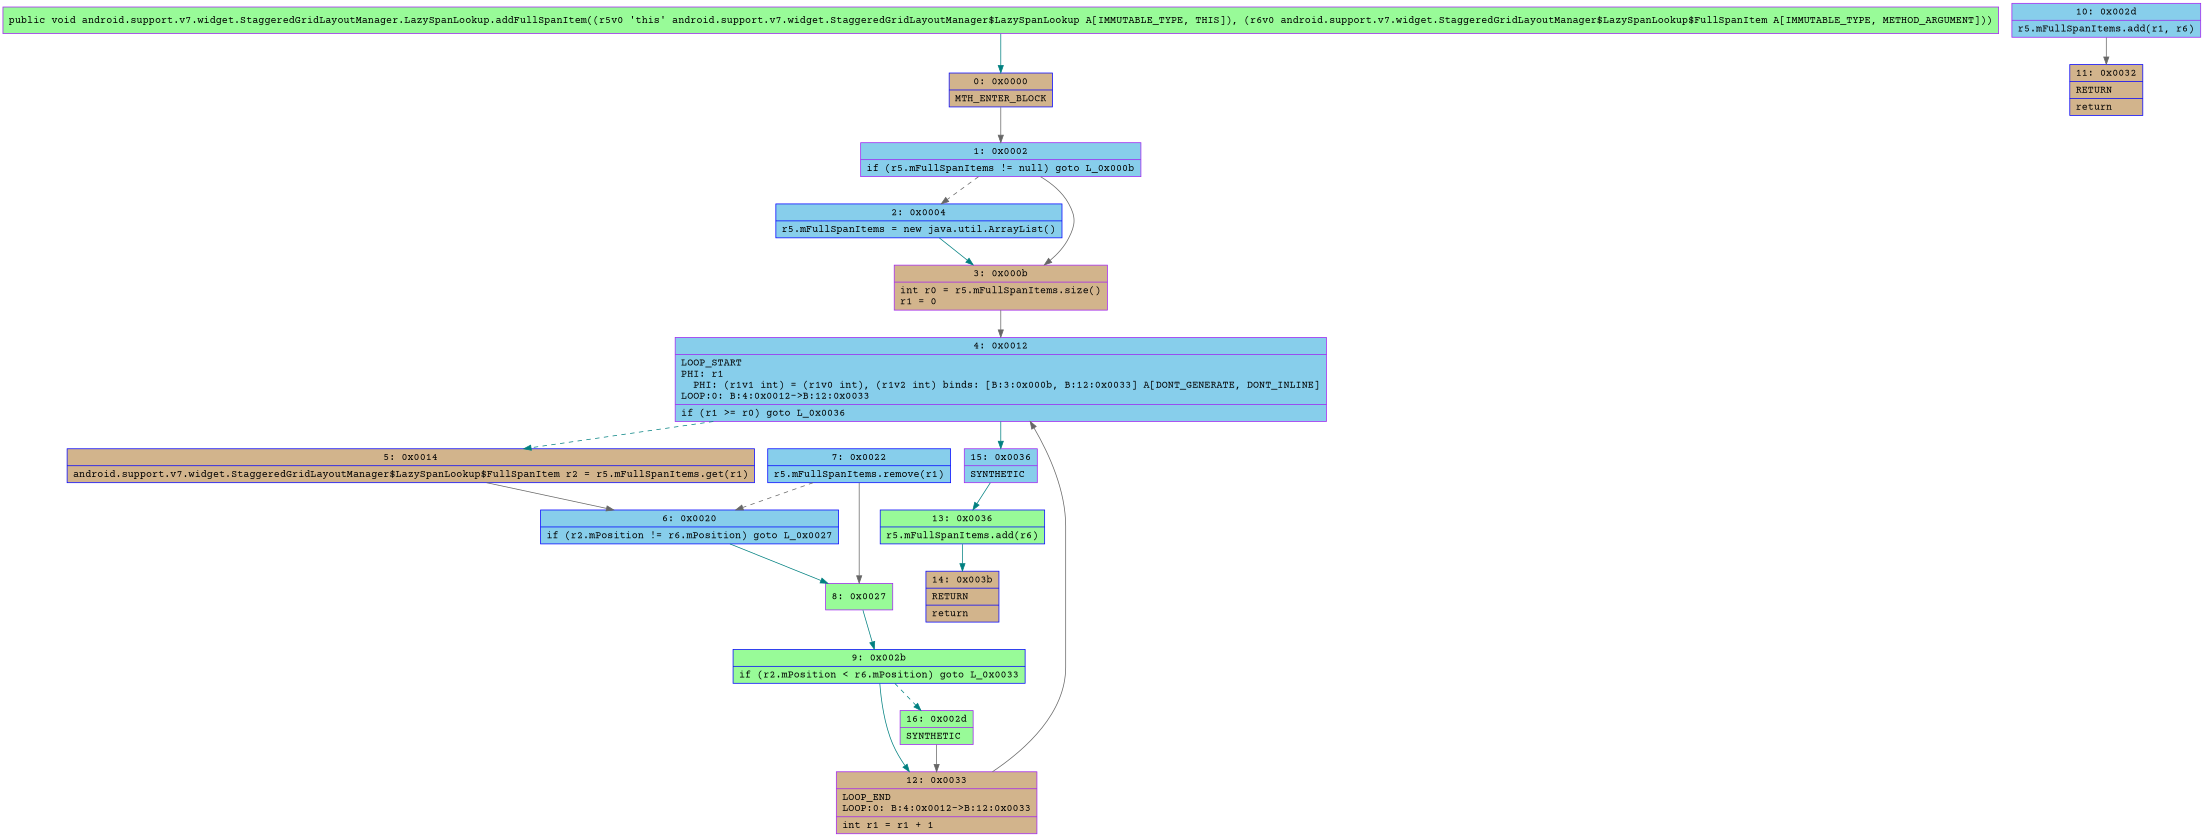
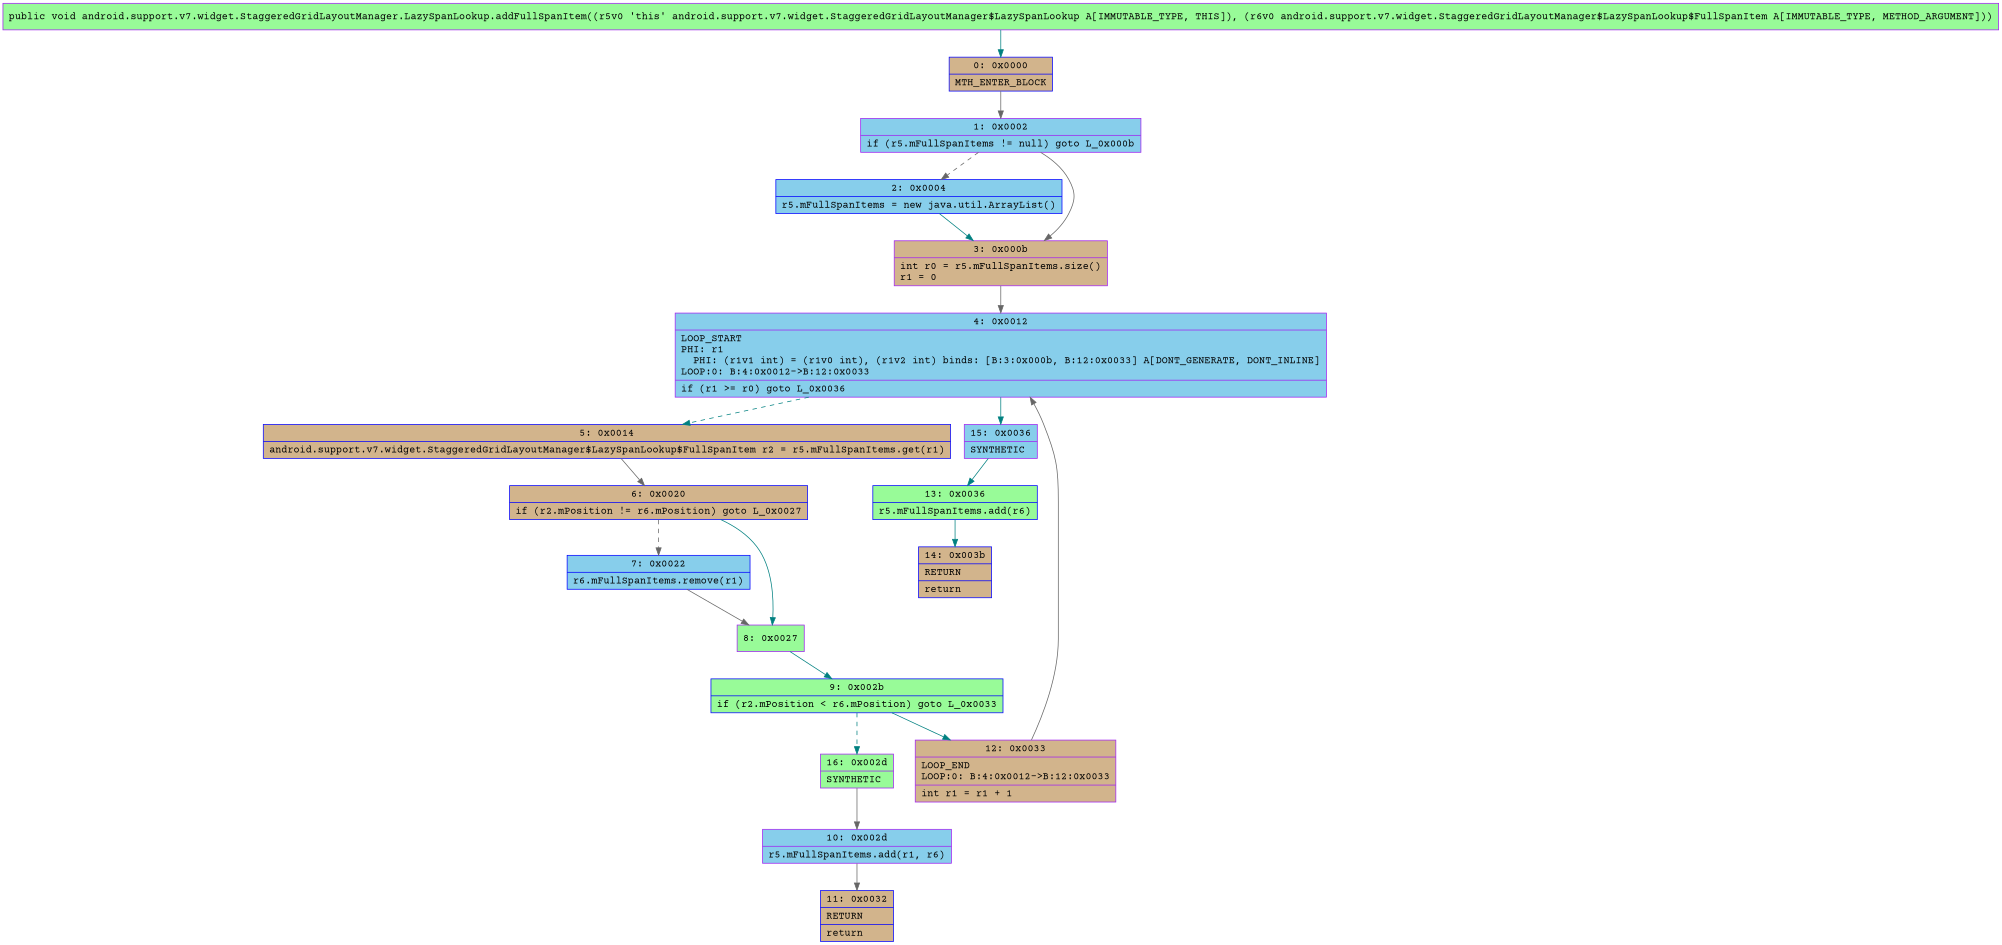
node "7: 0x0022": text "r5.mFullSpanItems.remove(r1)" -> "r6.mFullSpanItems.remove(r1)"
edge "7: 0x0022" -> "6: 0x0020": reversed
node "6: 0x0020": fillcolor skyblue -> tan
edge "16: 0x002d" -> "12: 0x0033": now "16: 0x002d" -> "10: 0x002d"
